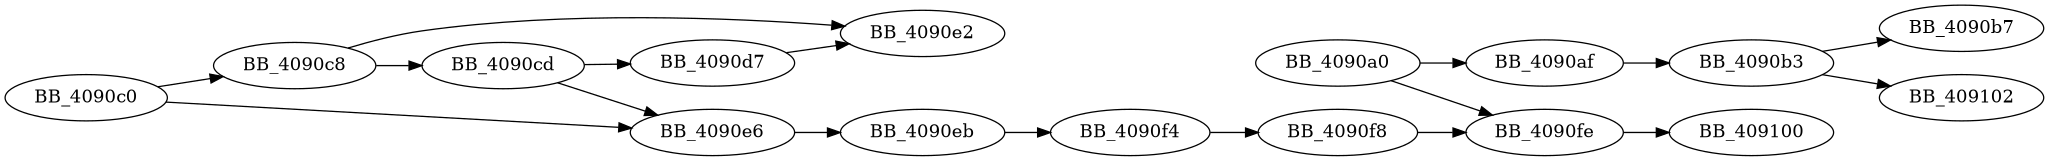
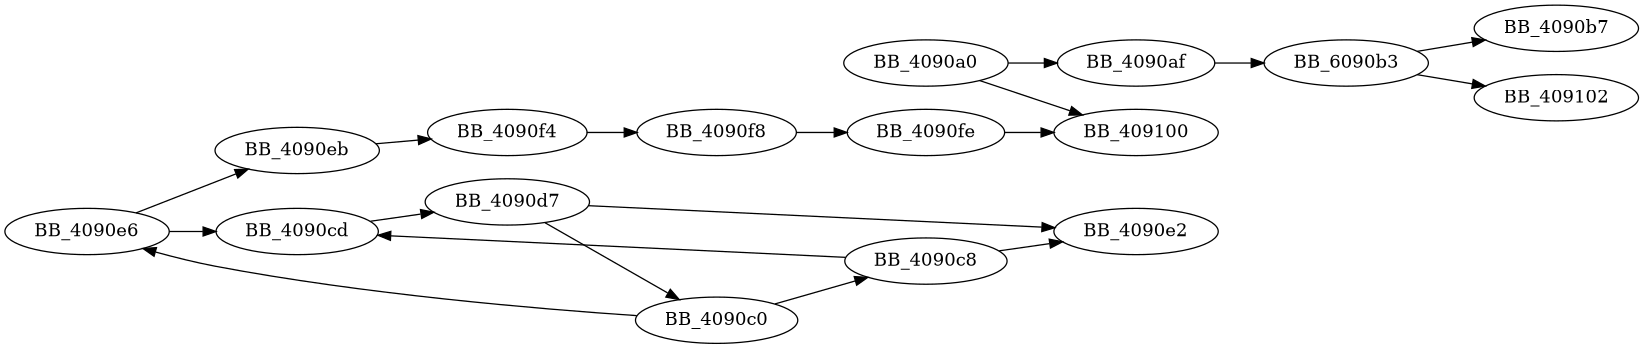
node "BB_4090b3": label "BB_4090b3" -> "BB_6090b3"
edge "BB_4090a0" -> "BB_4090fe": now "BB_4090a0" -> "BB_409100"
edge "BB_4090cd" -> "BB_4090e6": reversed
edge "BB_4090d7" -> "BB_4090c0": added
